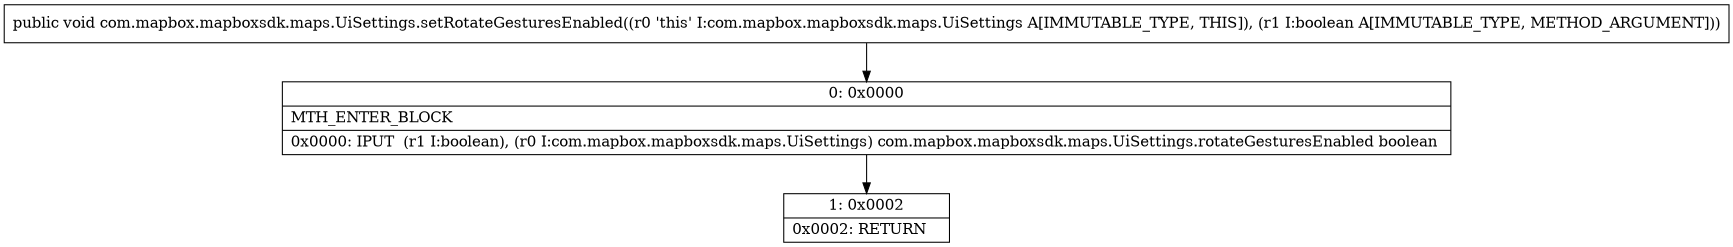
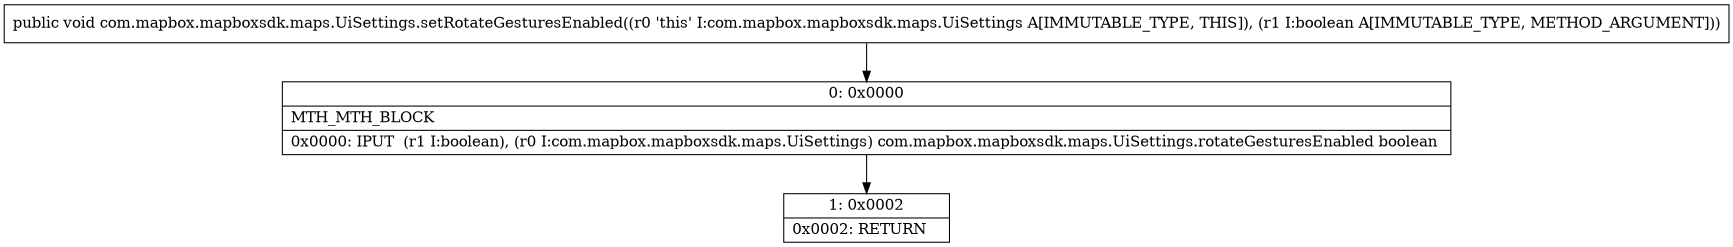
node "0: 0x0000": text "MTH_ENTER_BLOCK" -> "MTH_MTH_BLOCK"
